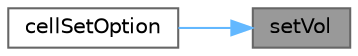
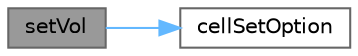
edge "cellSetOption" -> "setVol": reversed
